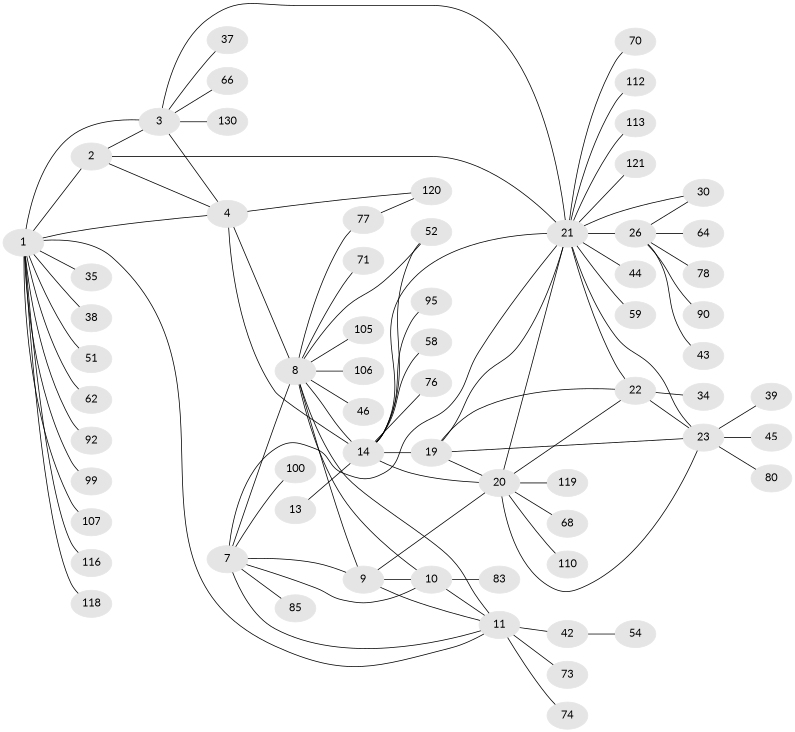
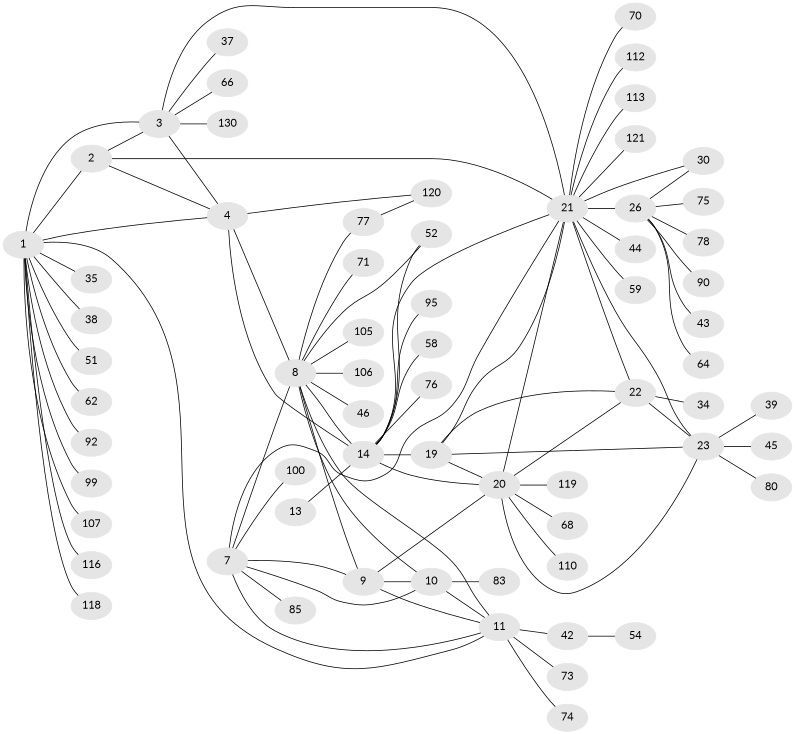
node "75": added
